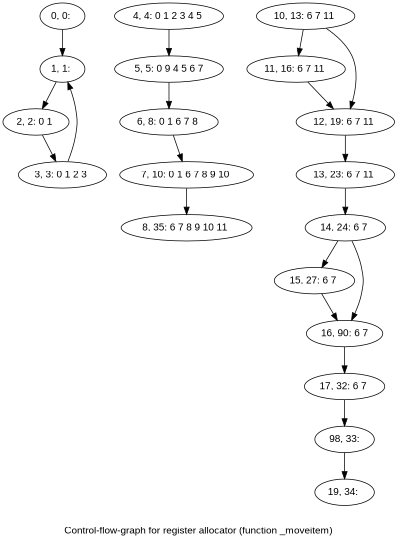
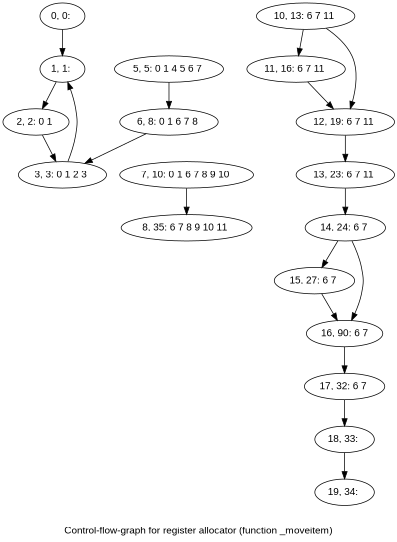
node "4, 4: 0 1 2 3 4 5": removed
node "5, 5: 0 9 4 5 6 7": label "5, 5: 0 9 4 5 6 7" -> "5, 5: 0 1 4 5 6 7"
edge "6, 8: 0 1 6 7 8" -> "7, 10: 0 1 6 7 8 9 10": now "6, 8: 0 1 6 7 8" -> "3, 3: 0 1 2 3"
node "98, 33:": label "98, 33:" -> "18, 33:"
